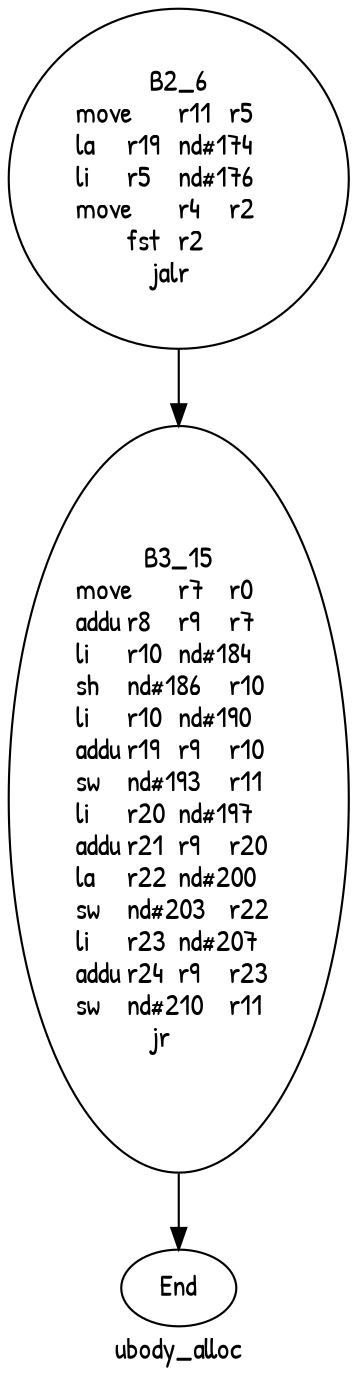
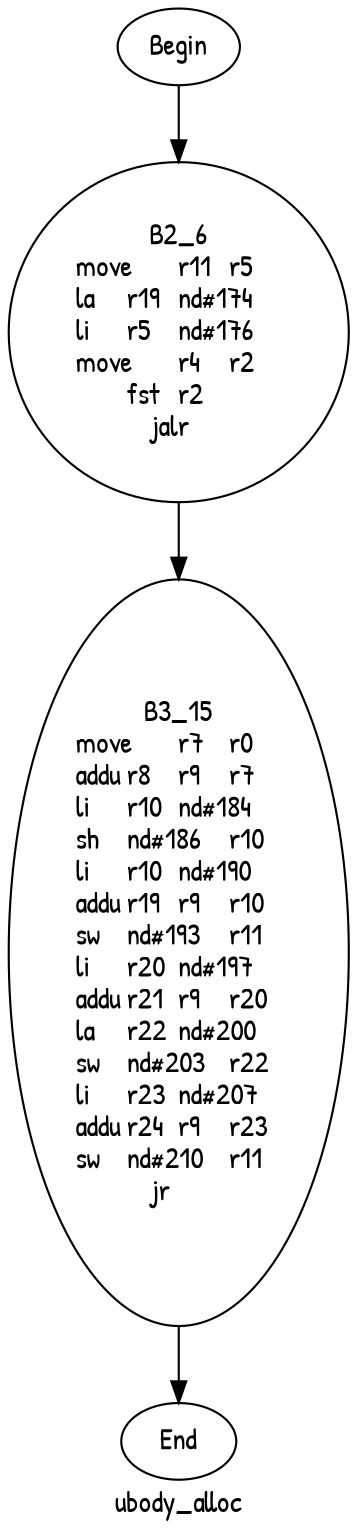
node "Begin": added
